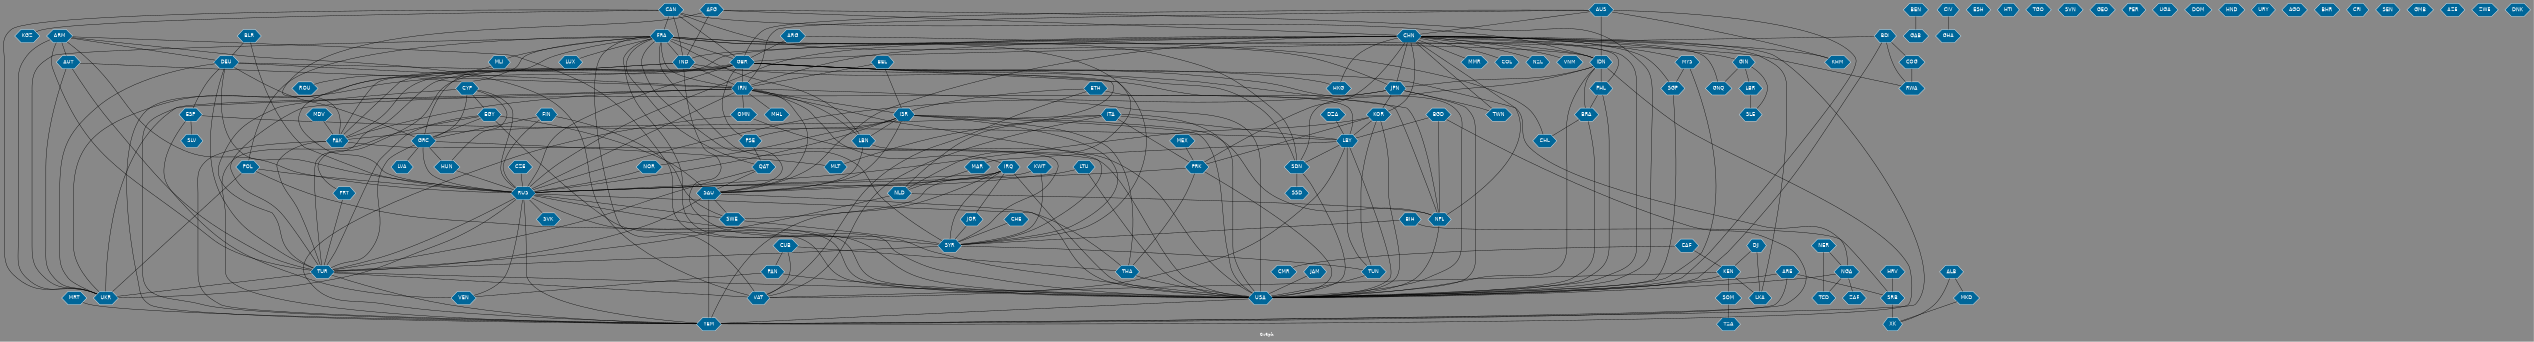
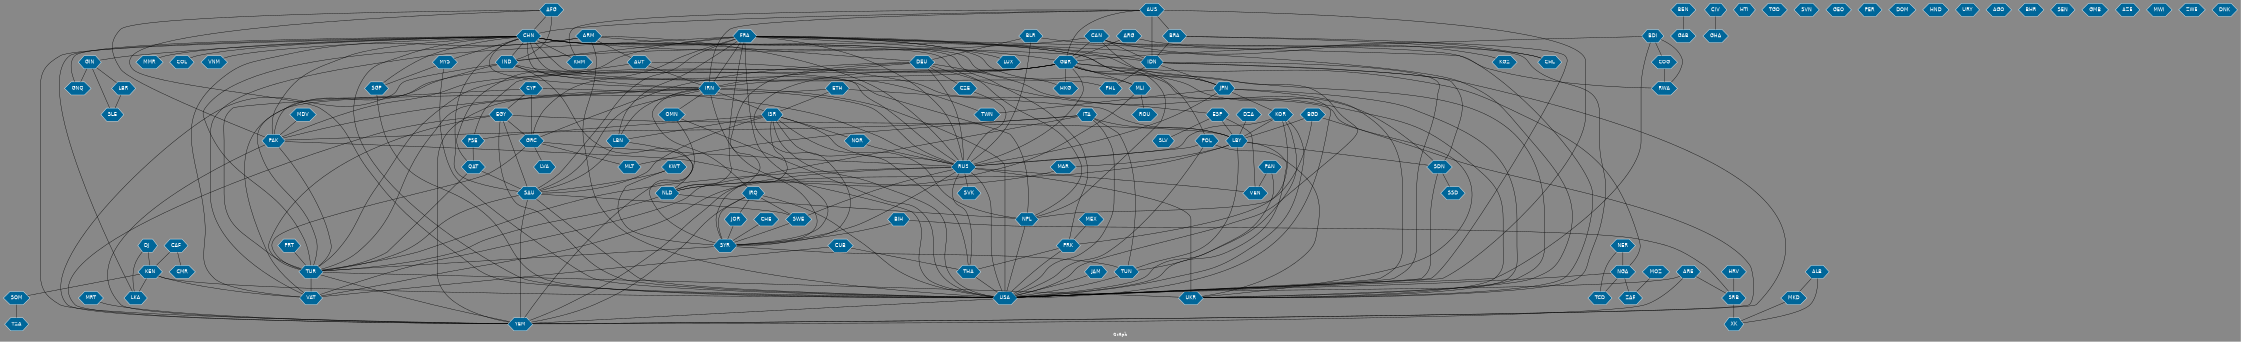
node "ESH": removed
node "MWI": added
node "UGA": removed
node "CRI": removed
edge "CAN" -- "FRA": removed
edge "FRA" -- "SDN": removed
node "BEL": removed
node "NZL": removed
edge "CHN" -- "KOR": removed
edge "GBR" -- "PRT": now "GBR" -- "MLI"
edge "PHL" -- "BRA": now "AUS" -- "BRA"
node "FIN": removed
node "MHL": removed
edge "EGY" -- "LBY": added
edge "ITA" -- "PRK": now "ITA" -- "TUN"
node "HUN": removed
node "LTU": removed
edge "IRQ" -- "RUS": removed
edge "PRK" -- "RUS": removed
edge "MLI" -- "NLD": added
edge "DEU" -- "TUR": now "DEU" -- "CZE"
edge "IRQ" -- "SAU": removed
edge "ARM" -- "UKR": now "BLR" -- "UKR"
edge "IND" -- "USA": now "IND" -- "NLD"
edge "CUB" -- "PAN": removed
node "MOZ": added
edge "PHL" -- "USA": removed
edge "TUR" -- "USA": removed
